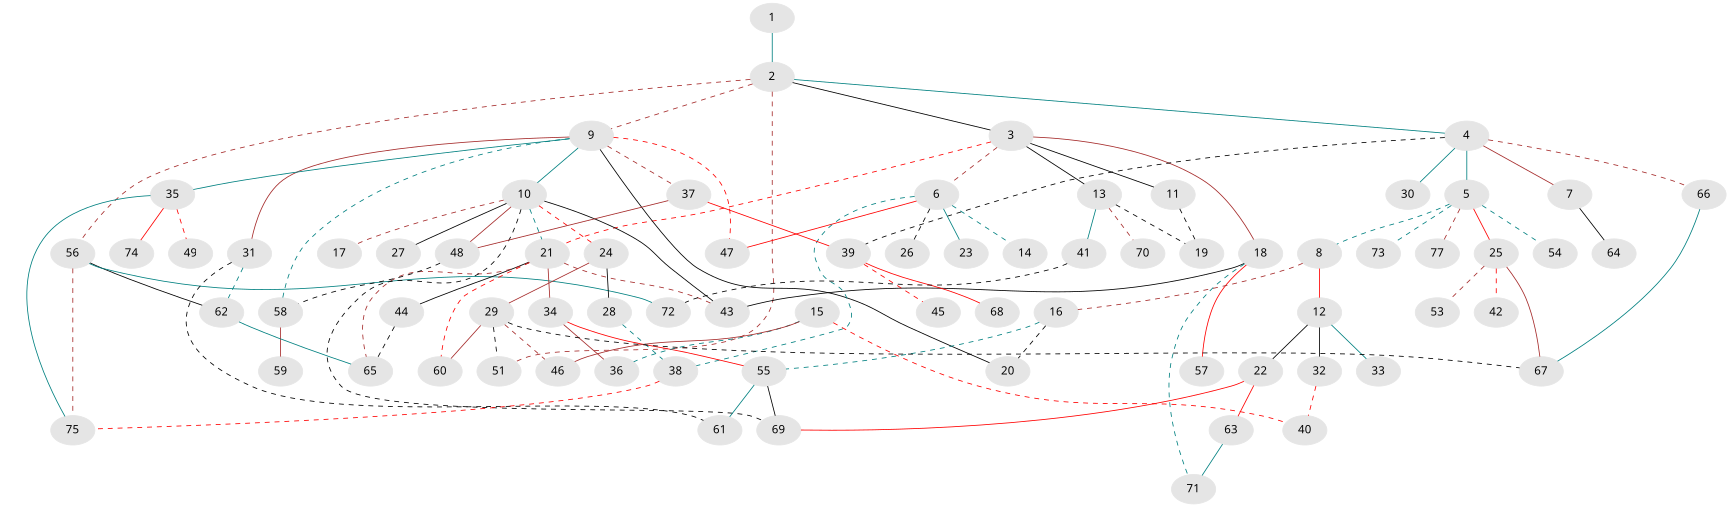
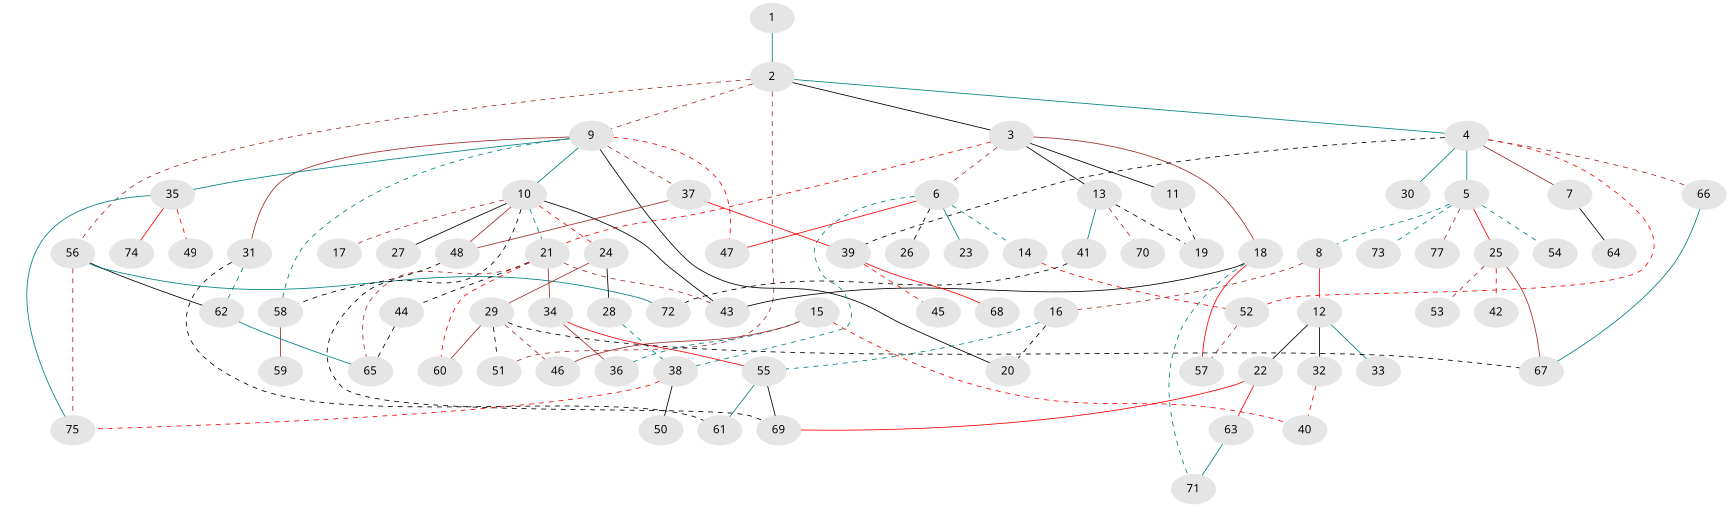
edge "21" -- "44": style solid -> dashed
node "52": added
node "50": added
